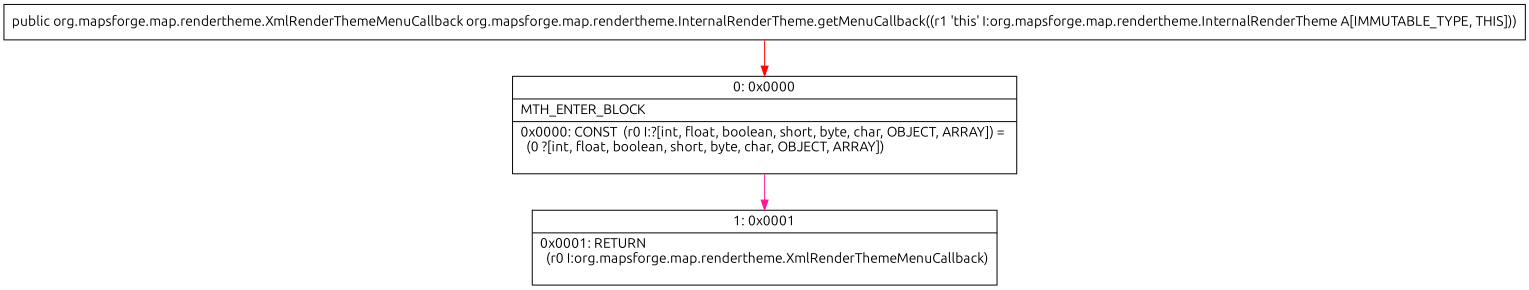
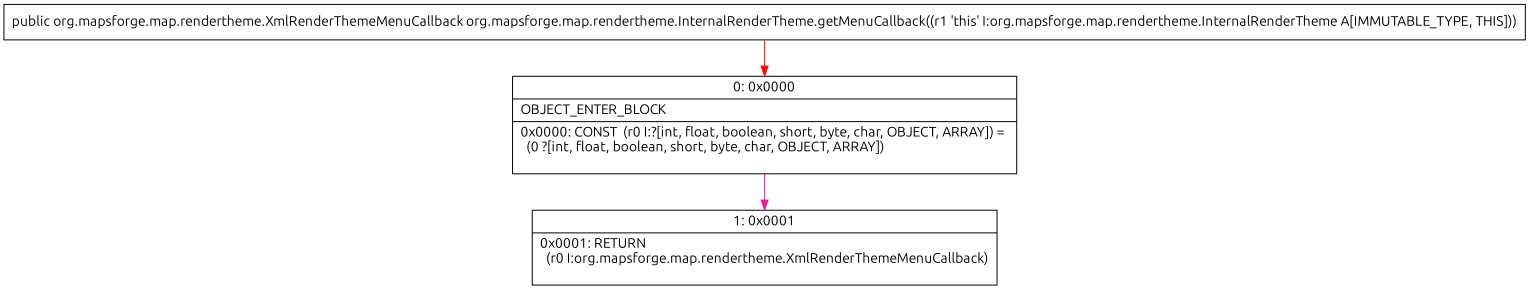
node "0: 0x0000": text "MTH_ENTER_BLOCK" -> "OBJECT_ENTER_BLOCK"
